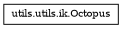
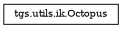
node "utils.utils.ik.Octopus": label "utils.utils.ik.Octopus" -> "tgs.utils.ik.Octopus"
